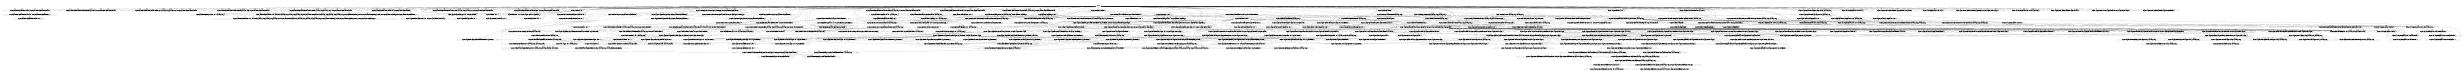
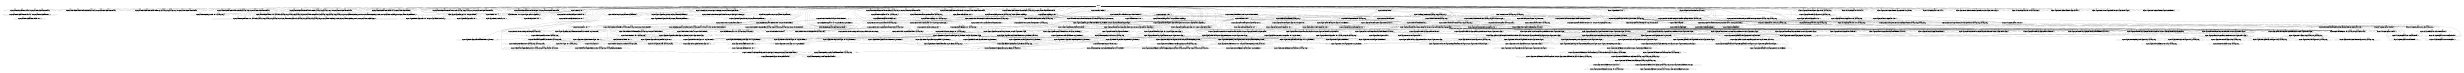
node "sortpom.SortPomImpl.saveSortedPomFile(Ljava/lang/String;)V": removed
node "sortpom.util.StringLineSeparatorWriter.clearLineBuffer()V": label "sortpom.util.StringLineSeparatorWriter.clearLineBuffer()V" -> "lang.util.StringLineSeparatorWriter.clearLineBuffer()V"
